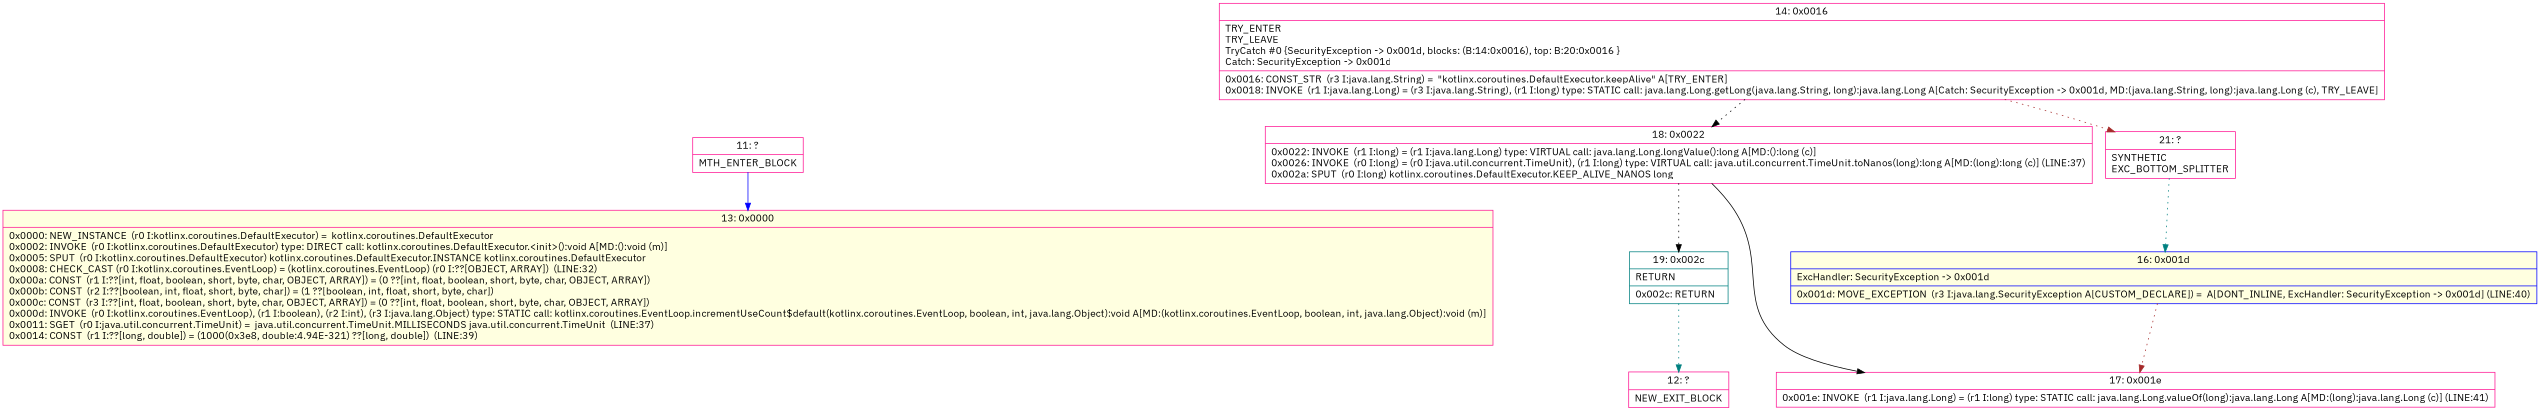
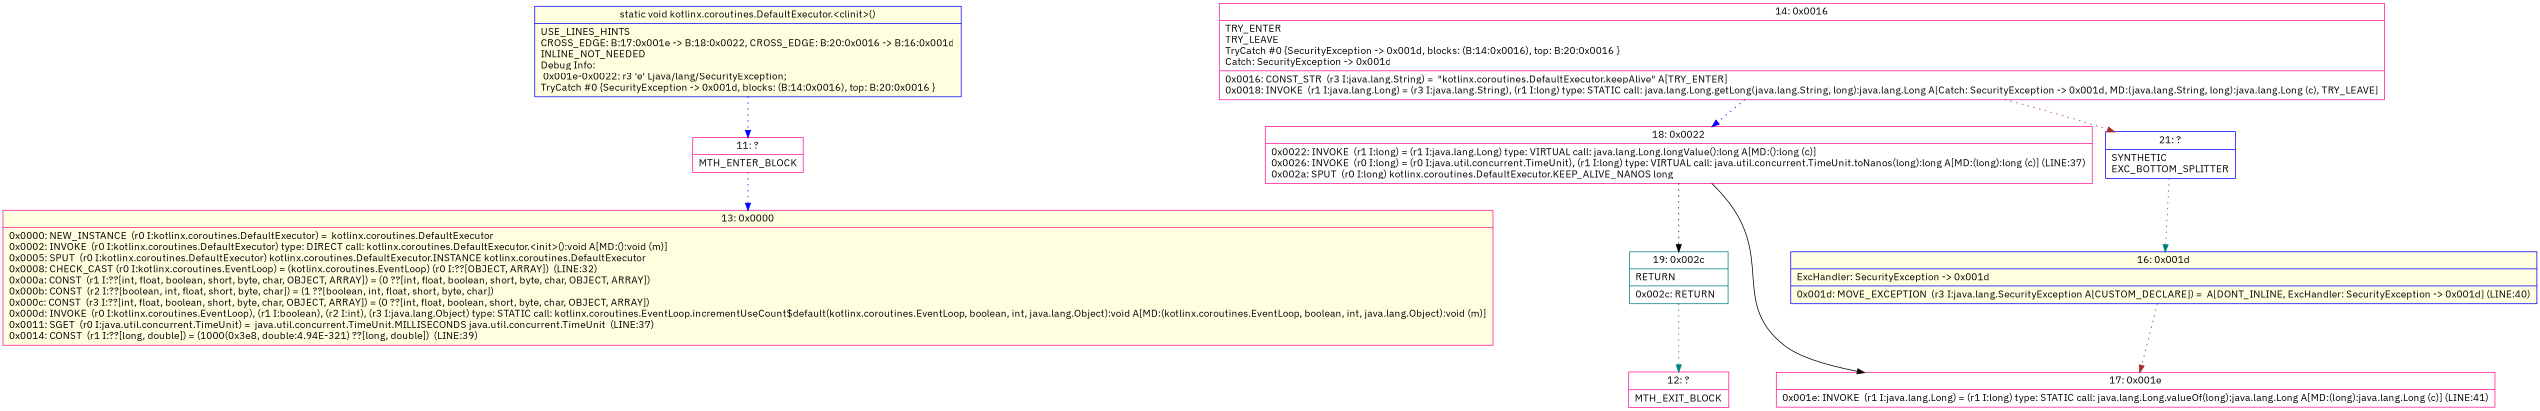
node "static void kotlinx.coroutines.DefaultExecutor.<clinit>()": added
edge "14: 0x0016" -> "18: 0x0022": color black -> blue
node "21: ?": color deeppink -> blue
edge "11: ?" -> "13: 0x0000": style solid -> dotted
node "12: ?": text "NEW_EXIT_BLOCK" -> "MTH_EXIT_BLOCK"
